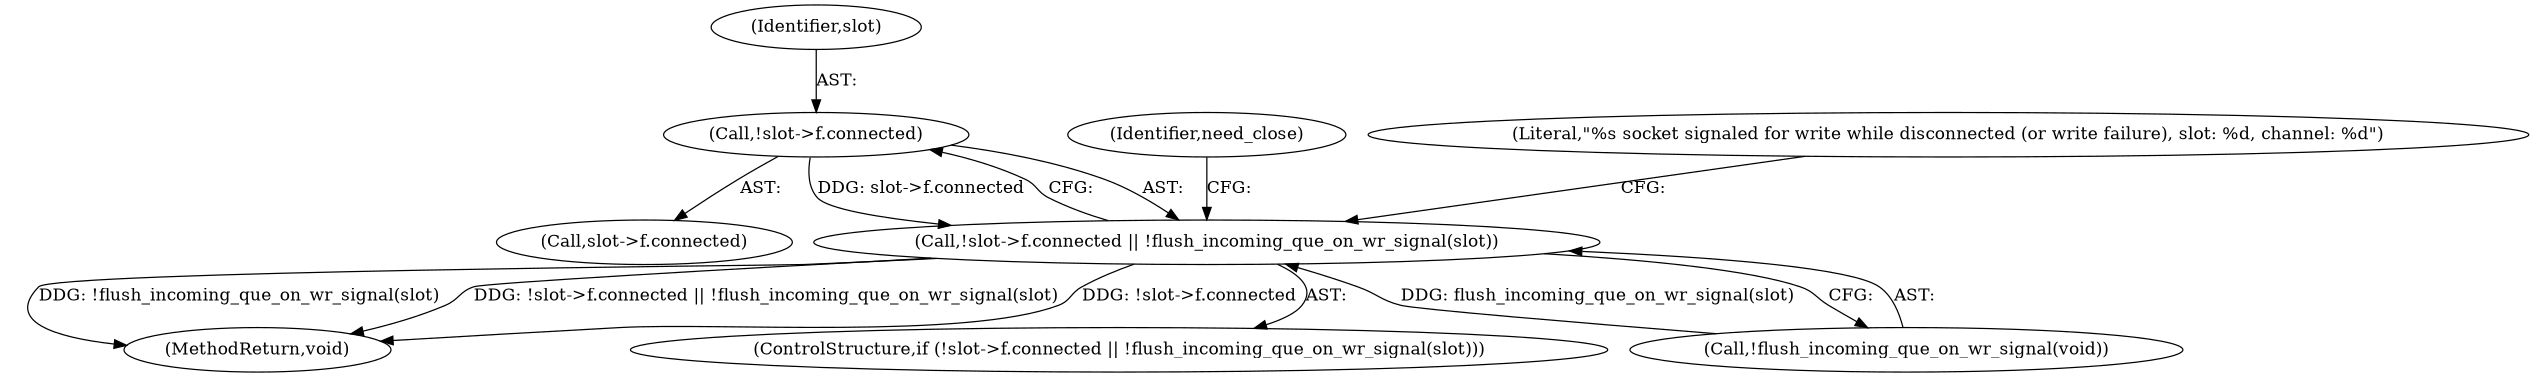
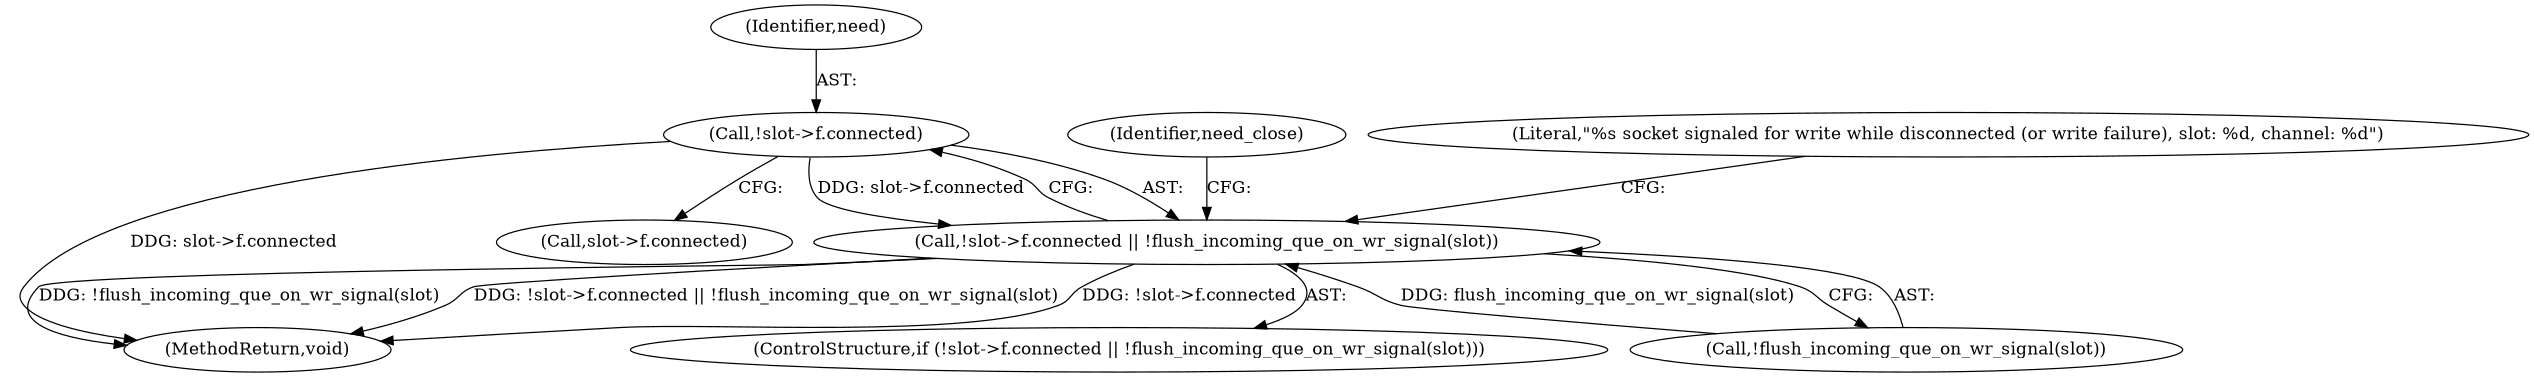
node "(Identifier,slot)": label "(Identifier,slot)" -> "(Identifier,need)"
edge "(Call,!slot->f.connected)" -> "(MethodReturn,void)": added, label "DDG: slot->f.connected"
edge "(Call,!slot->f.connected)" -> "(Call,slot->f.connected)": label "AST: " -> "CFG: "
node "(Call,!flush_incoming_que_on_wr_signal(void))": label "(Call,!flush_incoming_que_on_wr_signal(void))" -> "(Call,!flush_incoming_que_on_wr_signal(slot))"
